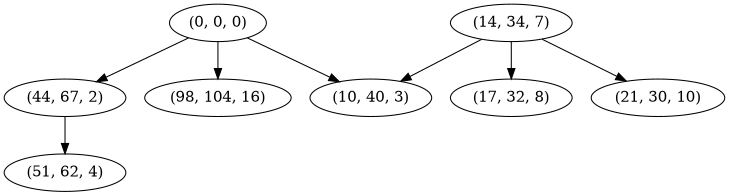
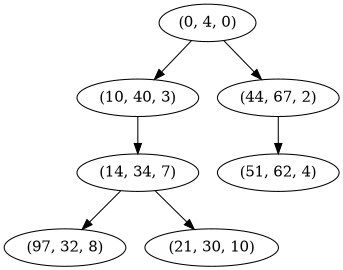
node "(0, 0, 0)": label "(0, 0, 0)" -> "(0, 4, 0)"
edge "(14, 34, 7)" -> "(10, 40, 3)": reversed
node "(98, 104, 16)": removed
node "(17, 32, 8)": label "(17, 32, 8)" -> "(97, 32, 8)"
